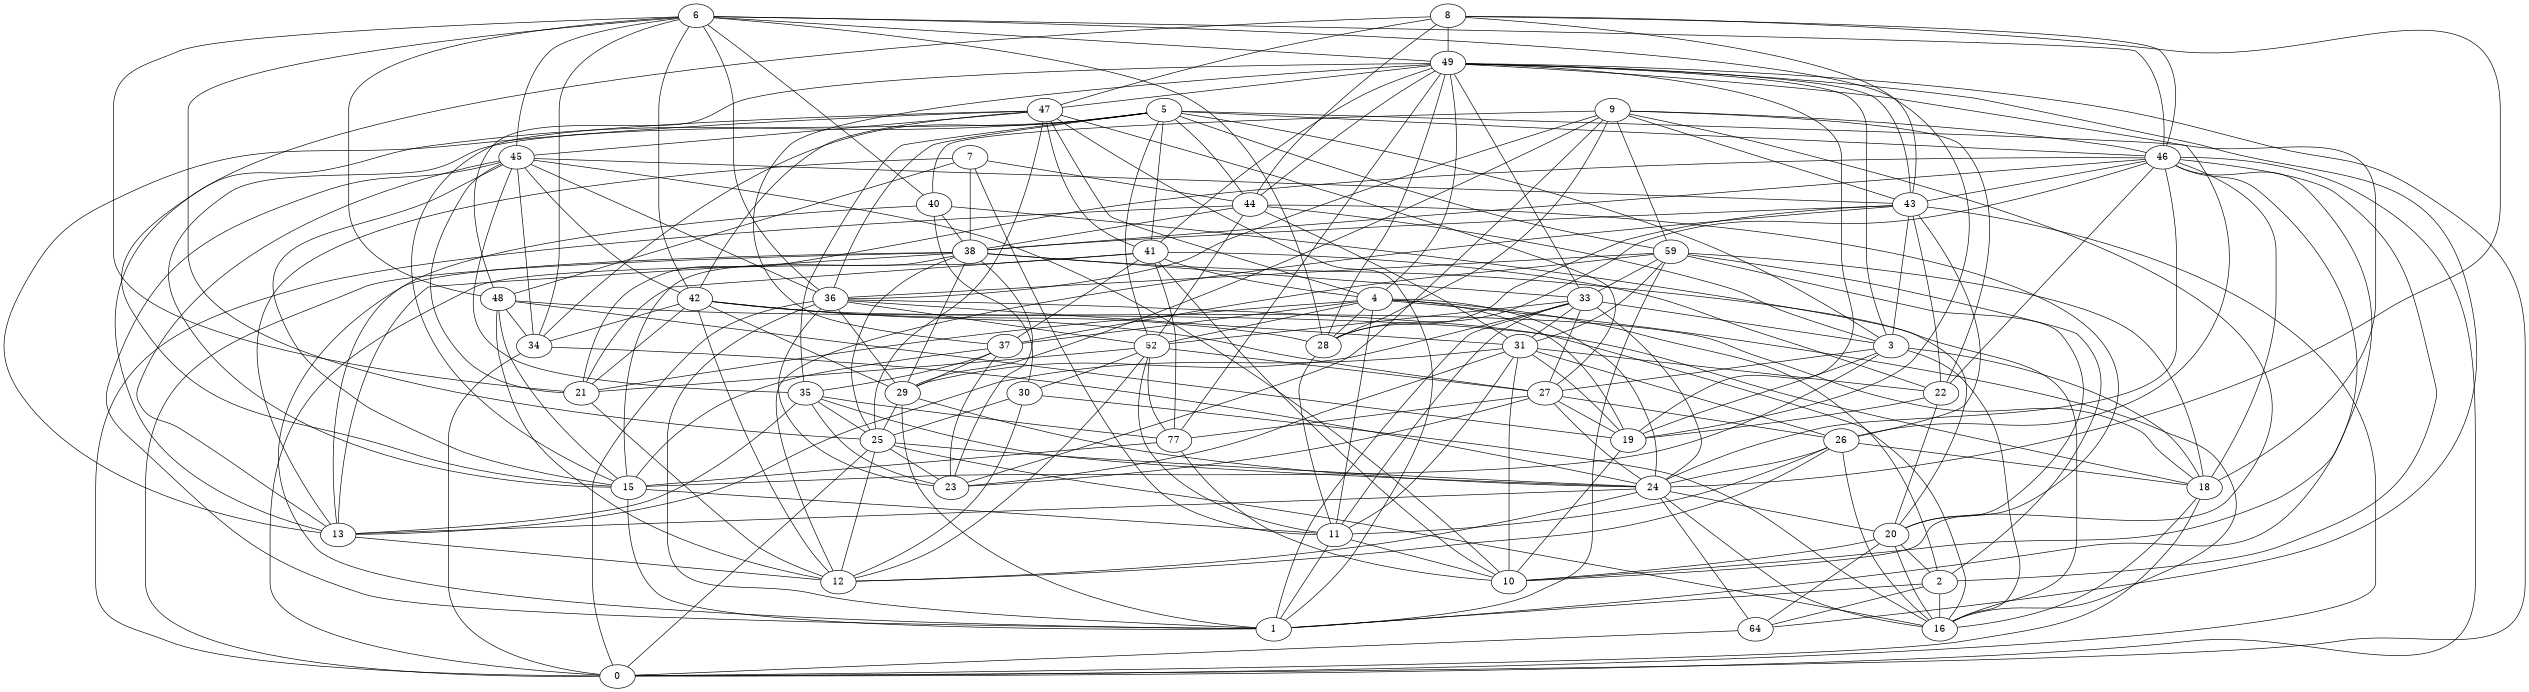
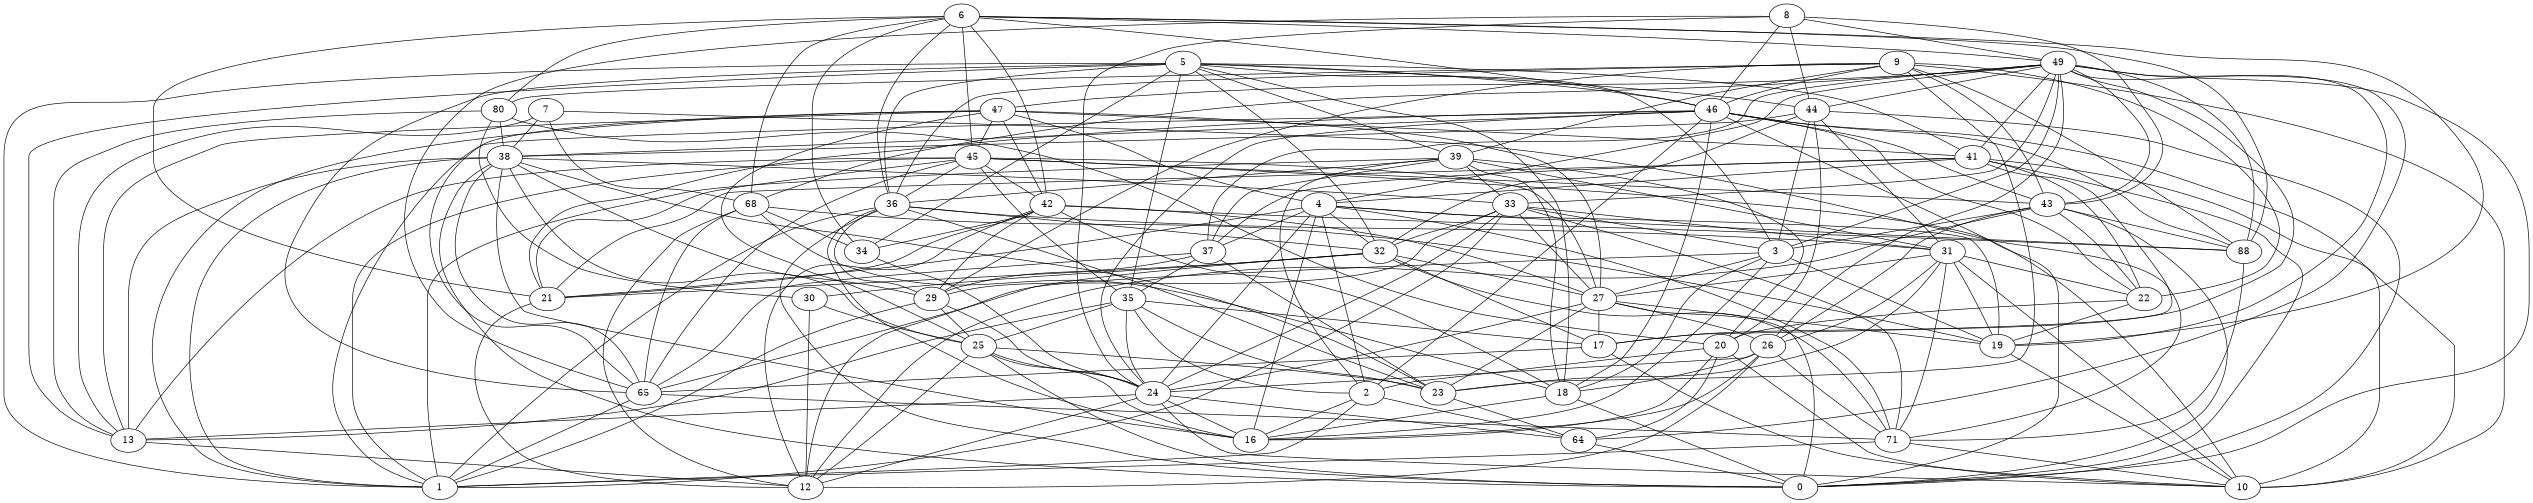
edge "8" -- "47": removed
edge "5" -- "1": added
edge "7" -- "44": removed
node "40": label "40" -> "80"
edge "43" -- "38": removed
edge "45" -- "34": now "45" -- "27"
node "59": label "59" -> "39"
edge "6" -- "25": removed
node "48": label "48" -> "68"
node "52": label "52" -> "32"
node "28": label "28" -> "88"
edge "35" -- "2": added
edge "31" -- "13": now "31" -- "27"
edge "23" -- "64": added
node "77": label "77" -> "17"
edge "30" -- "16": removed
node "15": label "15" -> "65"
edge "24" -- "20": now "24" -- "10"
node "11": label "11" -> "71"
edge "34" -- "0": now "27" -- "0"
